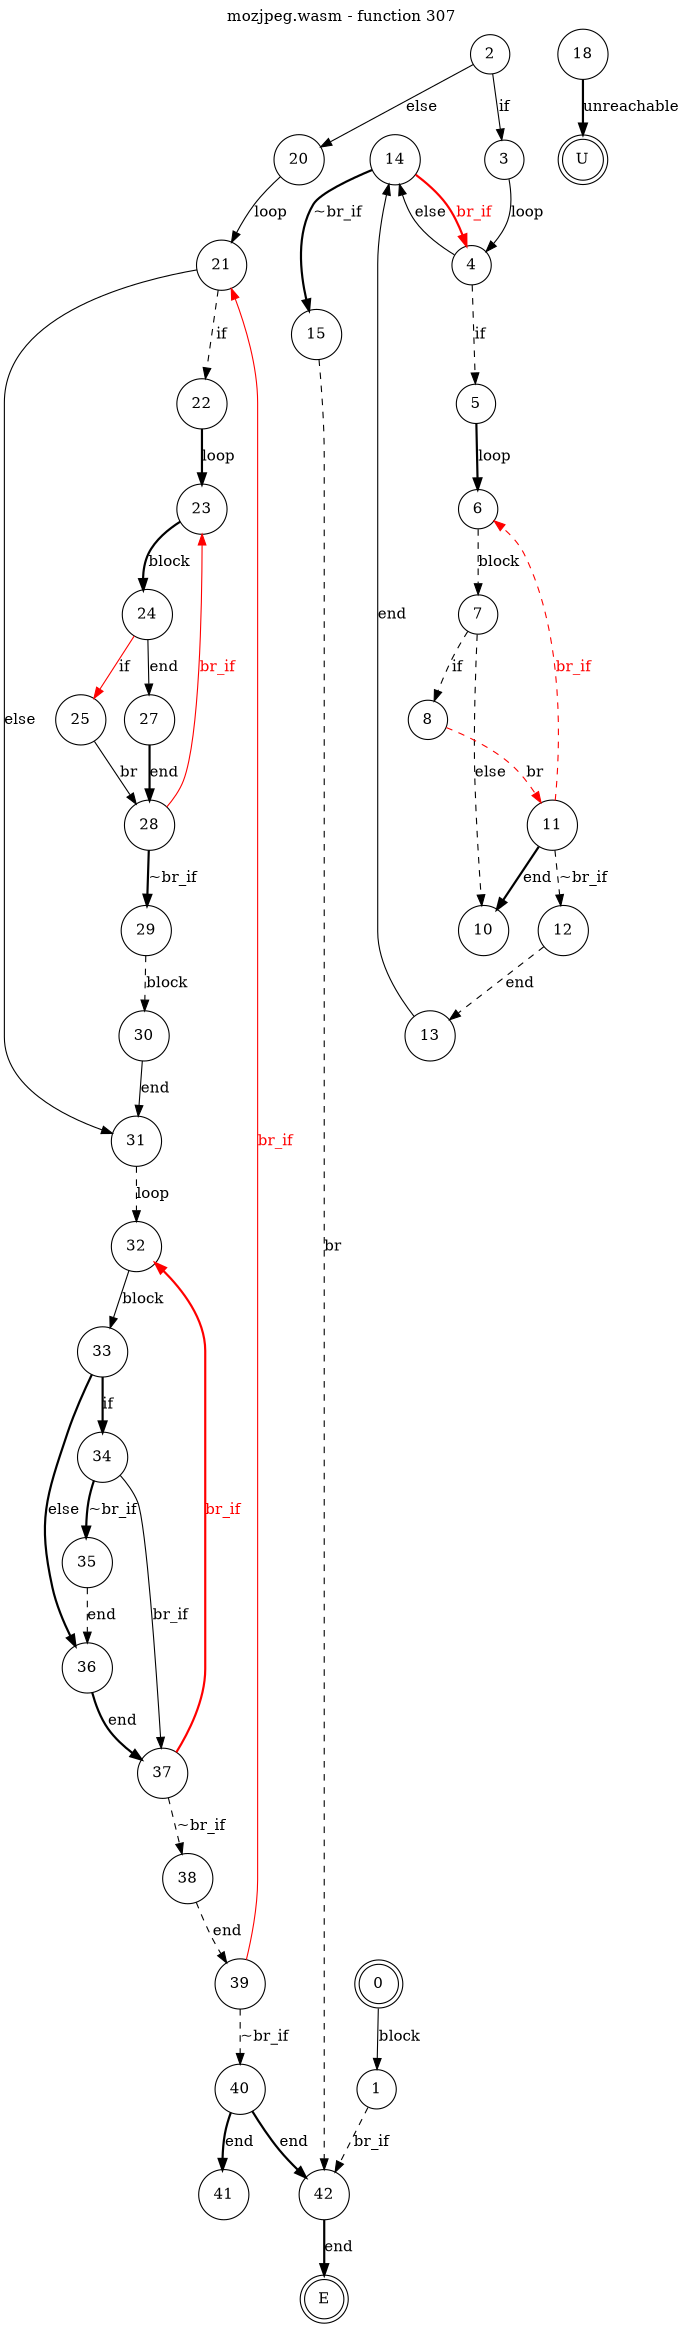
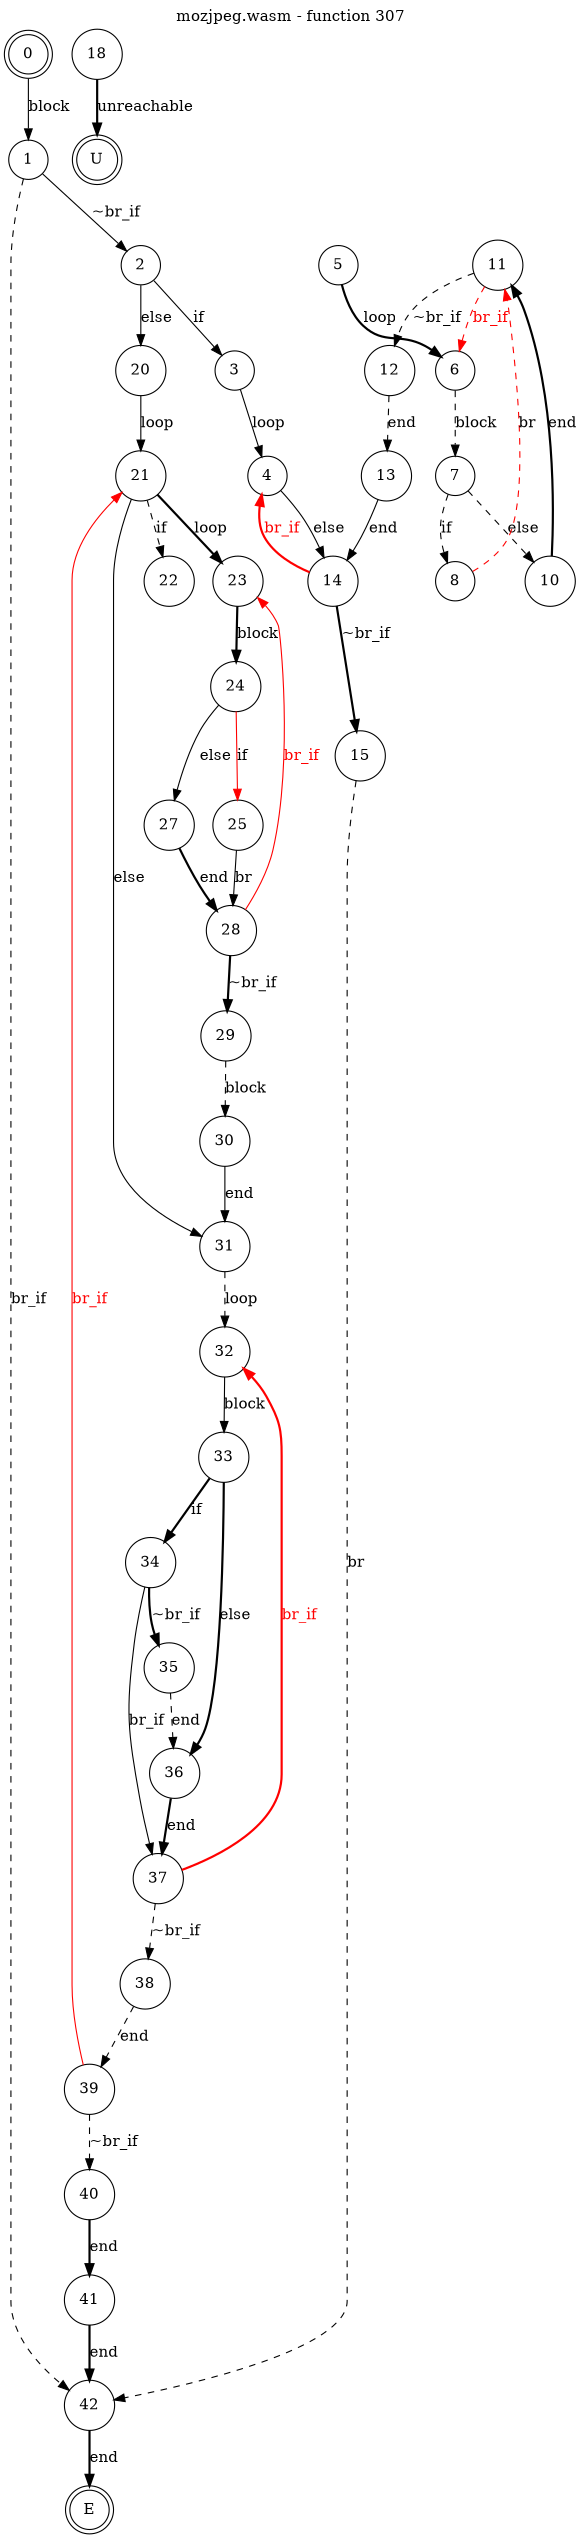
edge "1" -> "2": added, label "~br_if"
edge "4" -> "5": removed, label "if"
edge "22" -> "23": now "21" -> "23"
edge "24" -> "27": label "end" -> "else"
edge "11" -> "10": reversed
edge "40" -> "42": now "41" -> "42"
